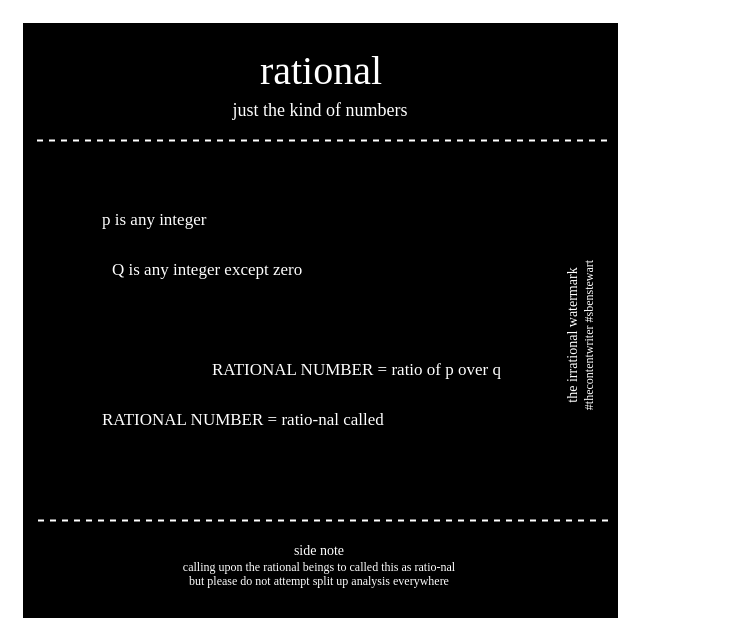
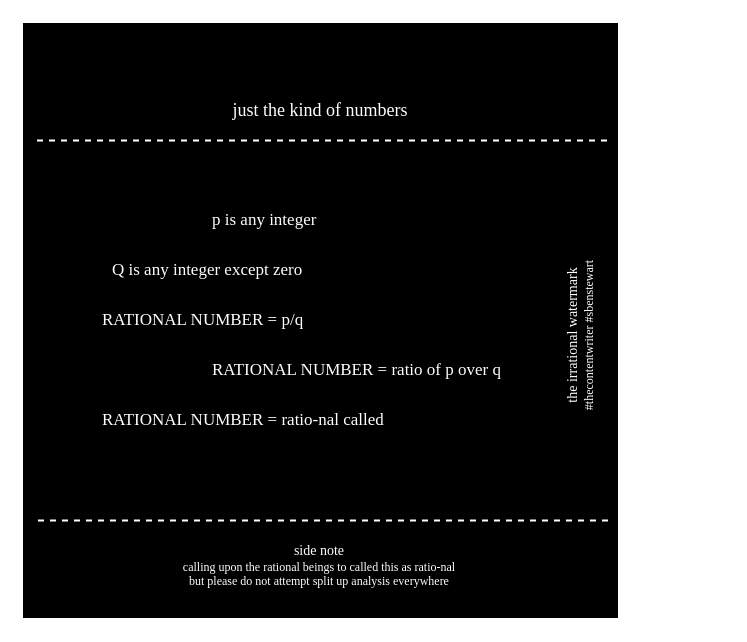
node "rational": removed
node "p is any integer": moved (267, 221) -> (377, 221)
node "RATIONAL NUMBER = p/q": added
